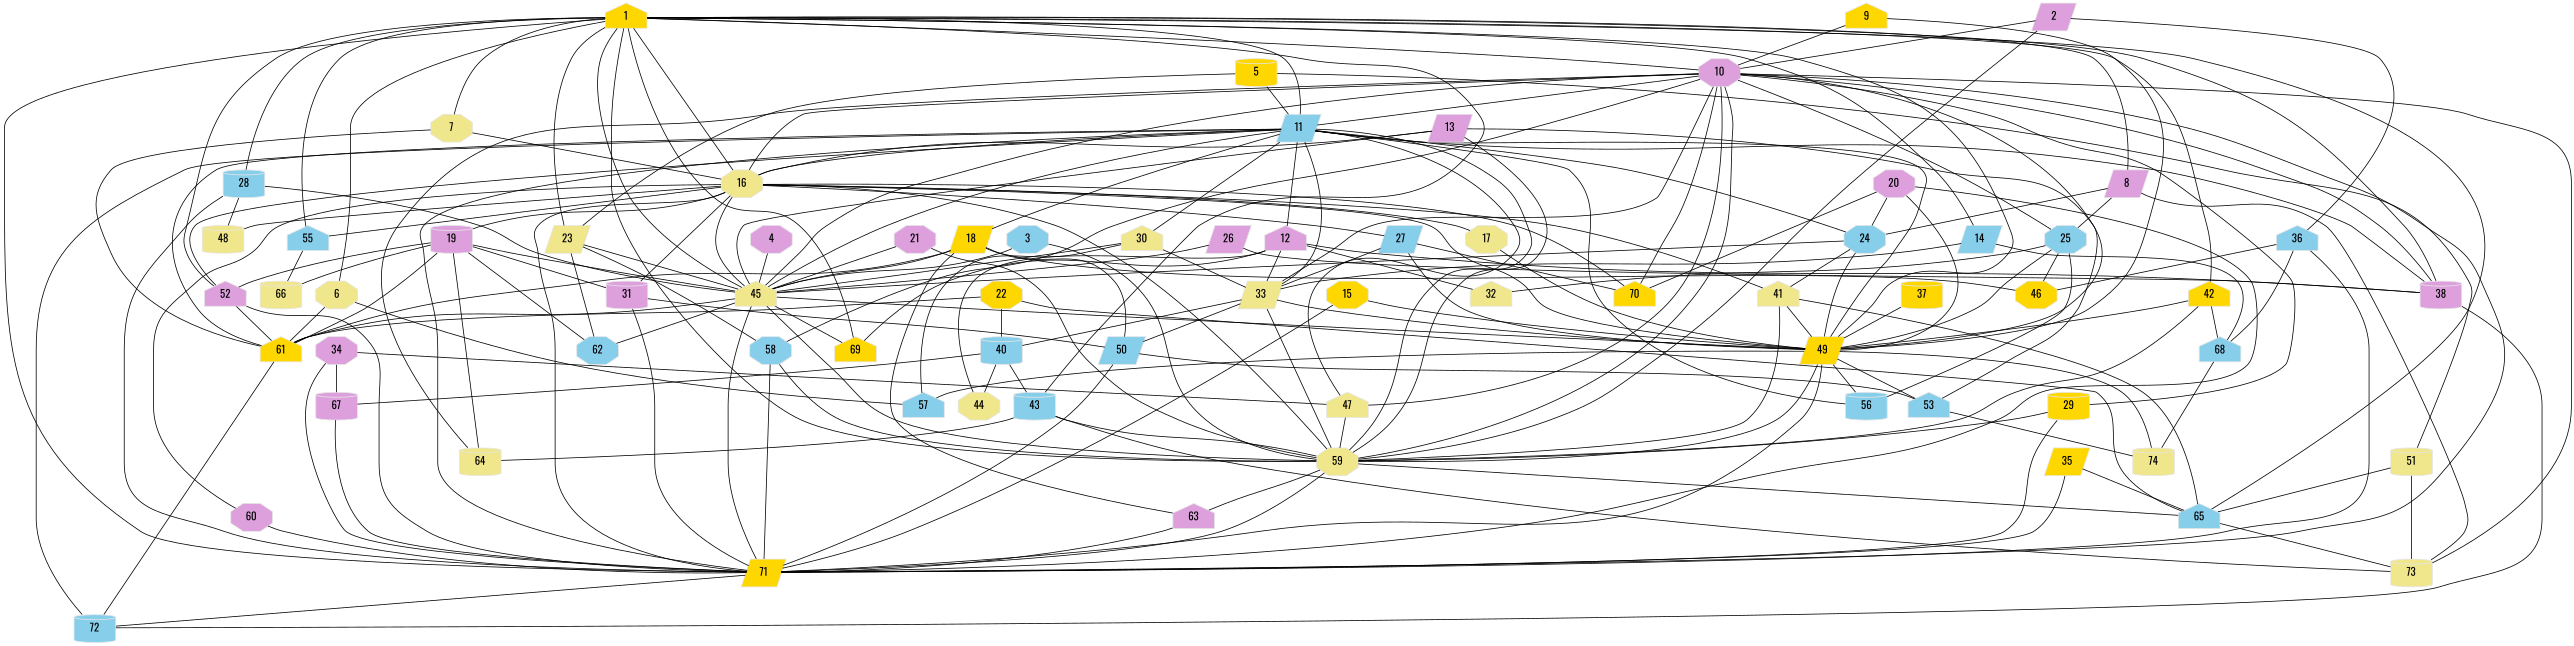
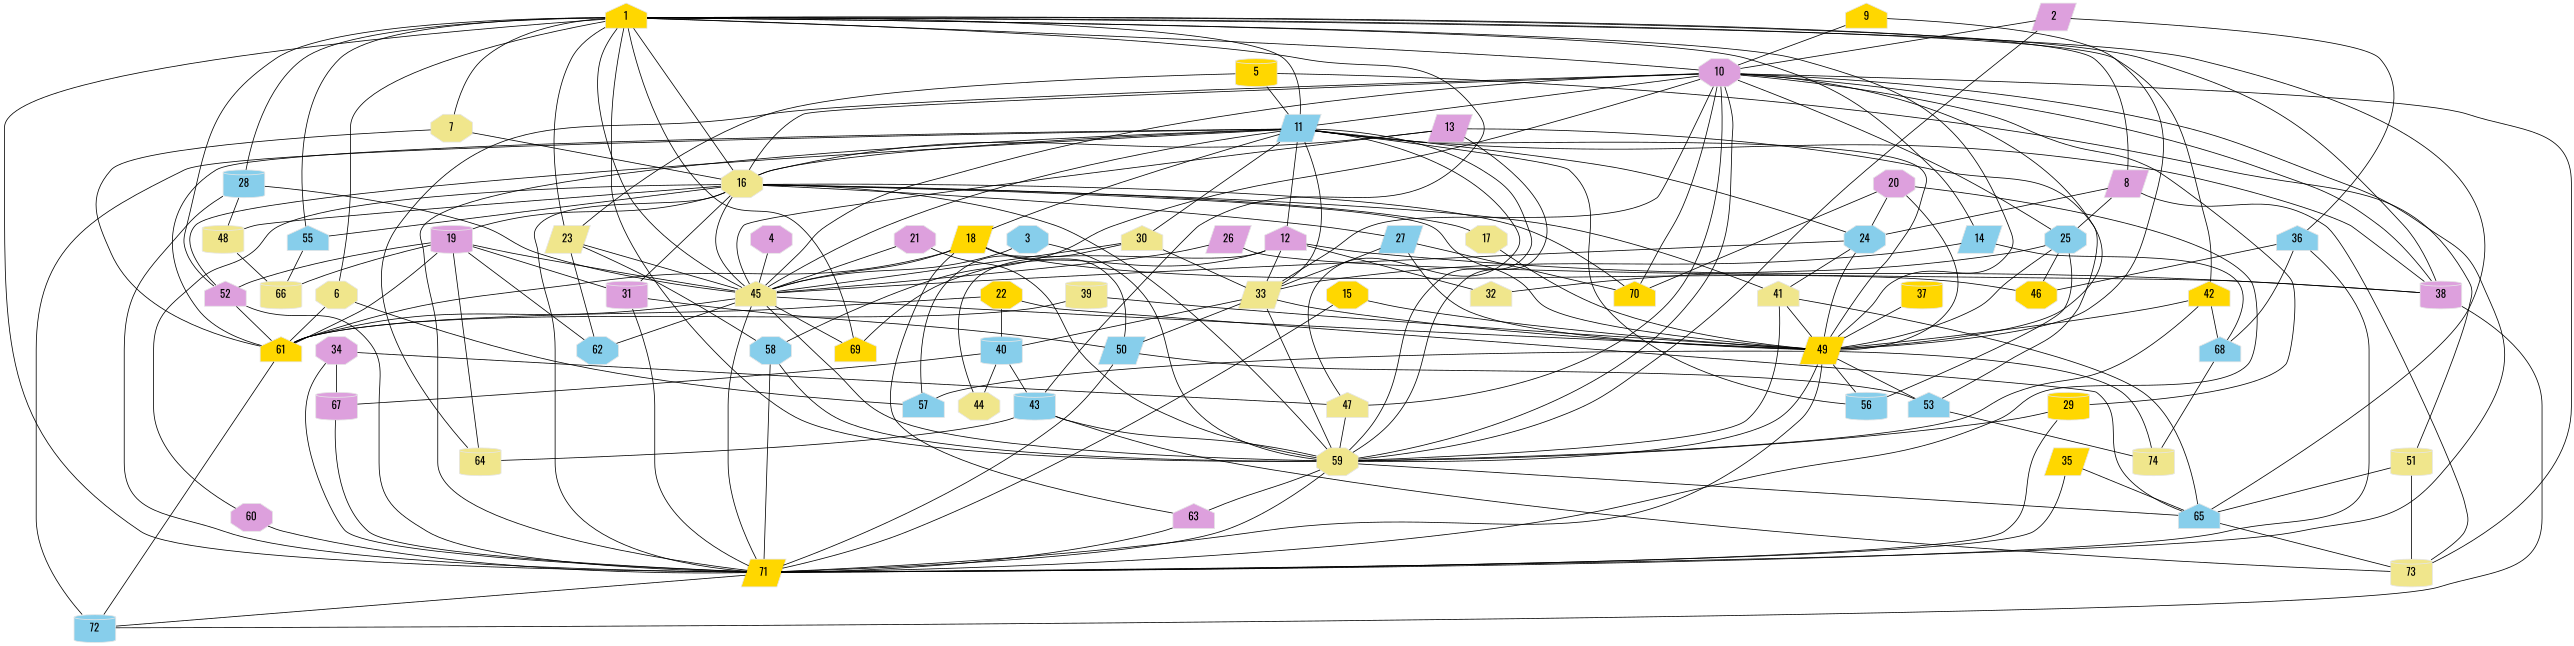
edge "48" -- "66": added
node "39": added
